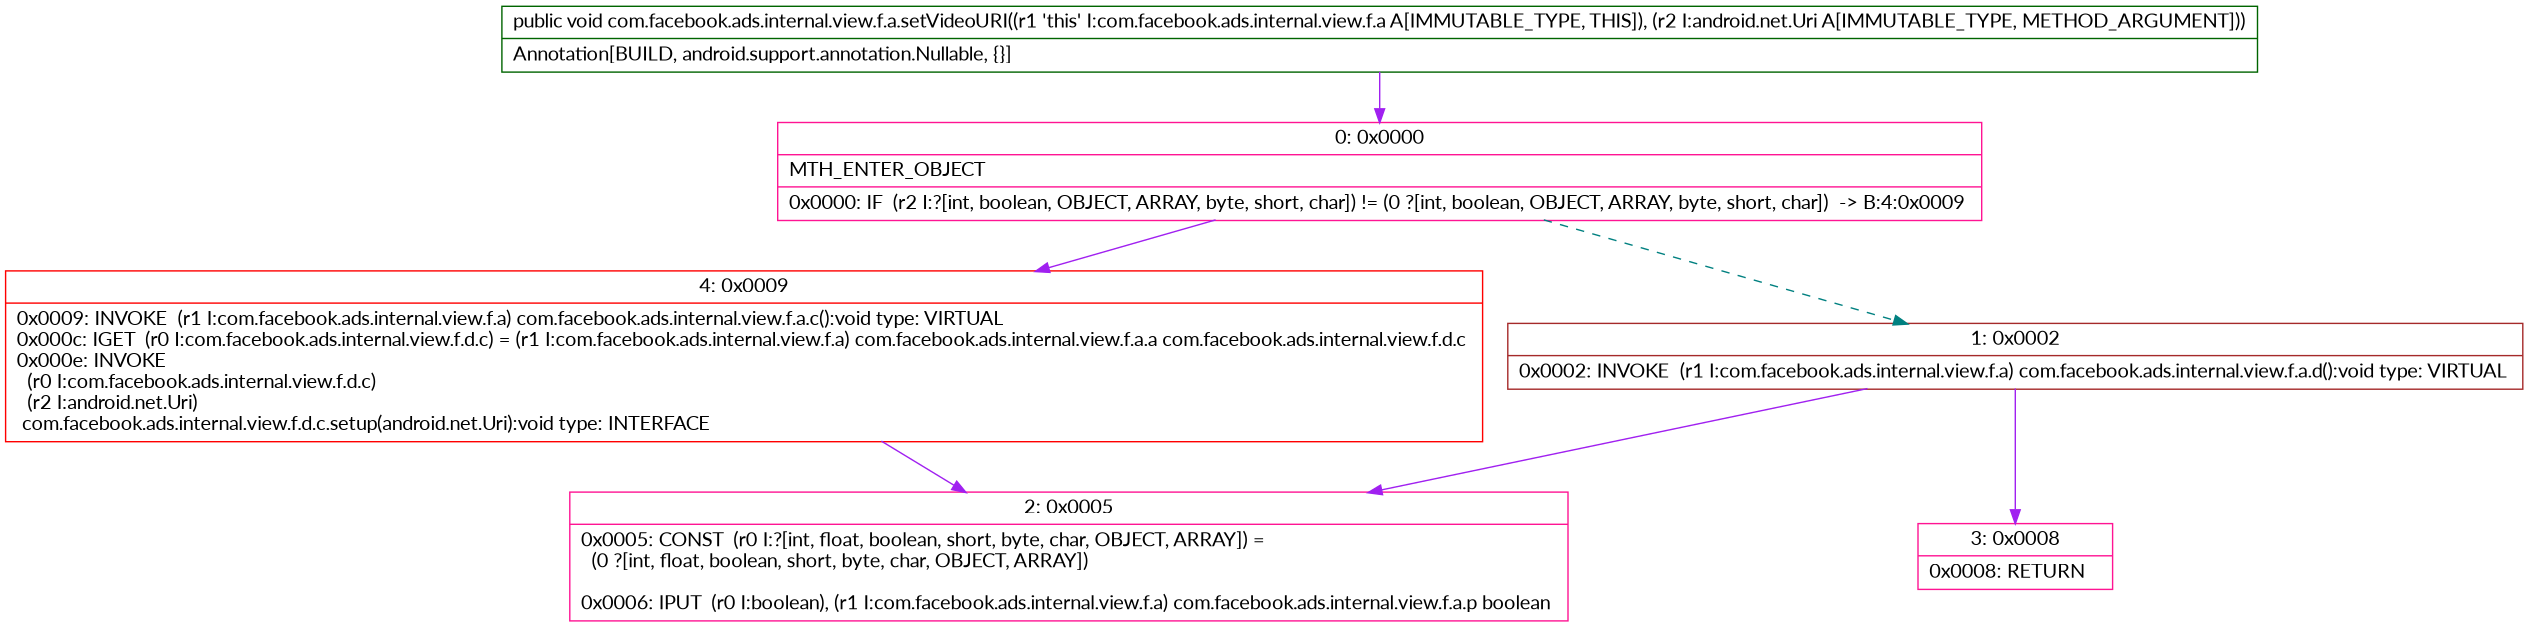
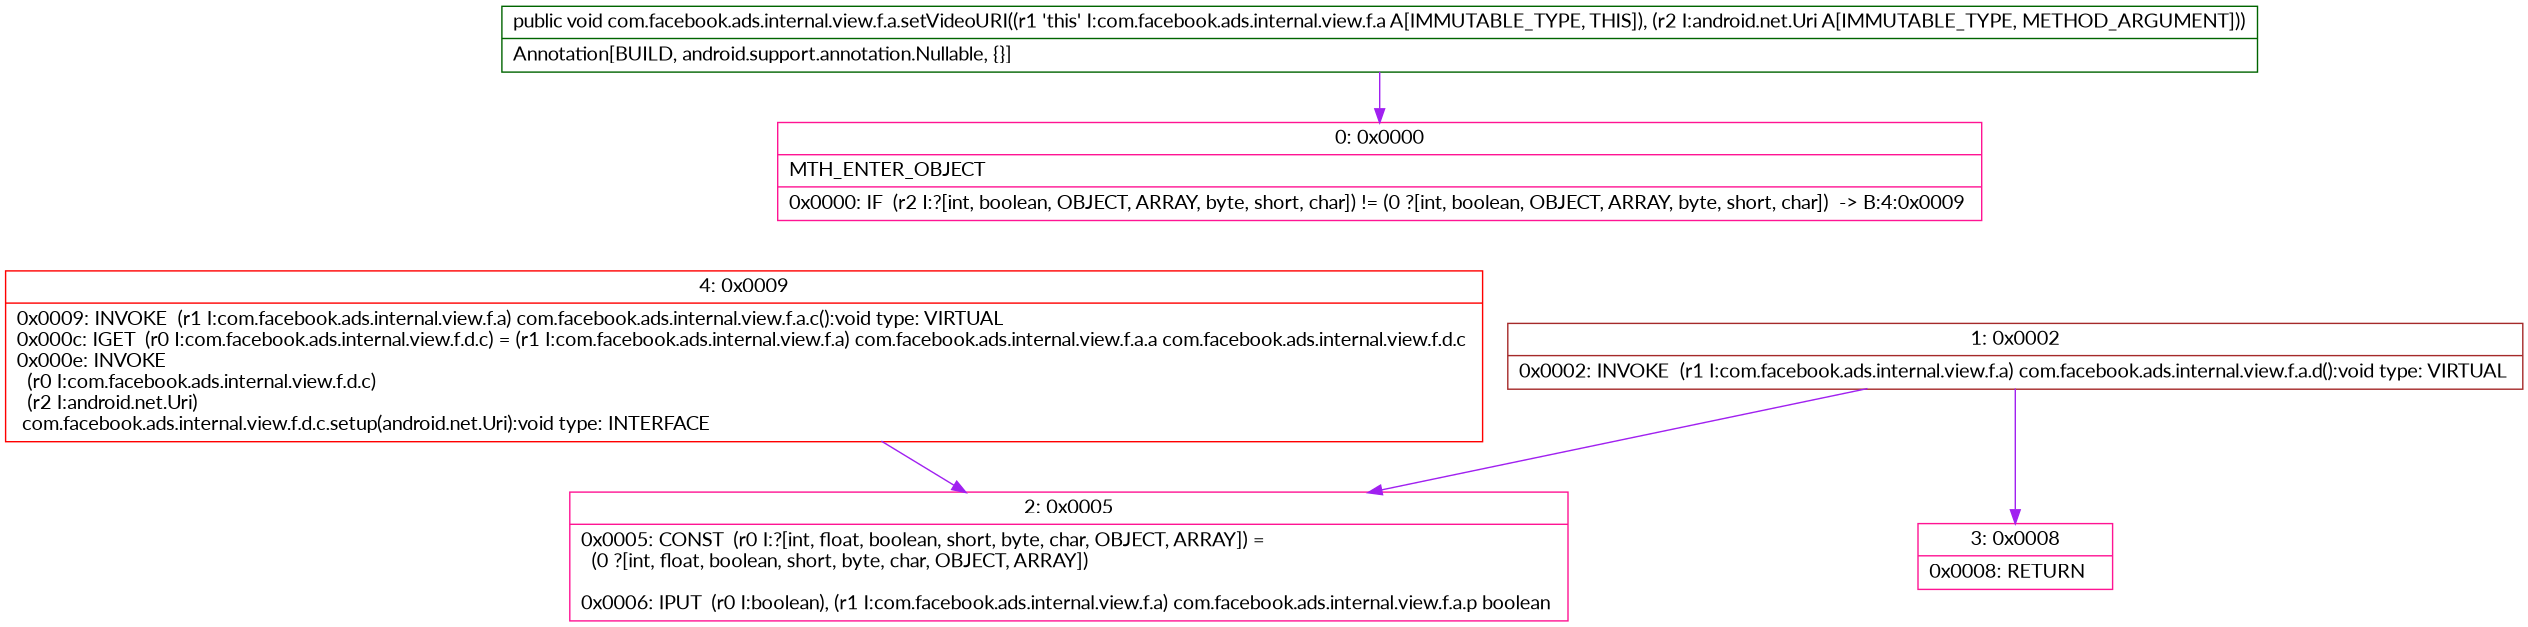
edge "0: 0x0000" -> "4: 0x0009": removed
edge "0: 0x0000" -> "1: 0x0002": removed
